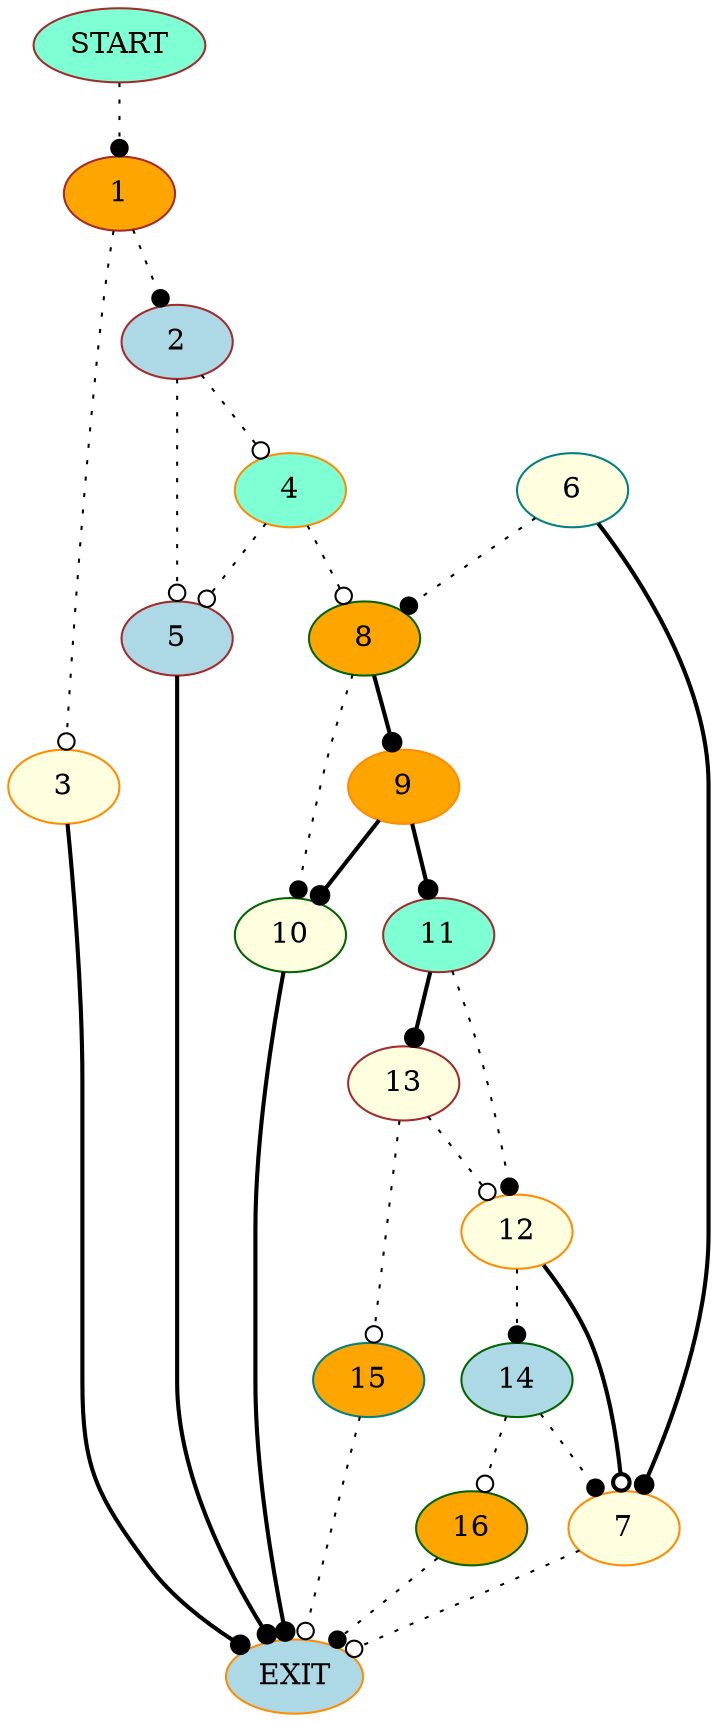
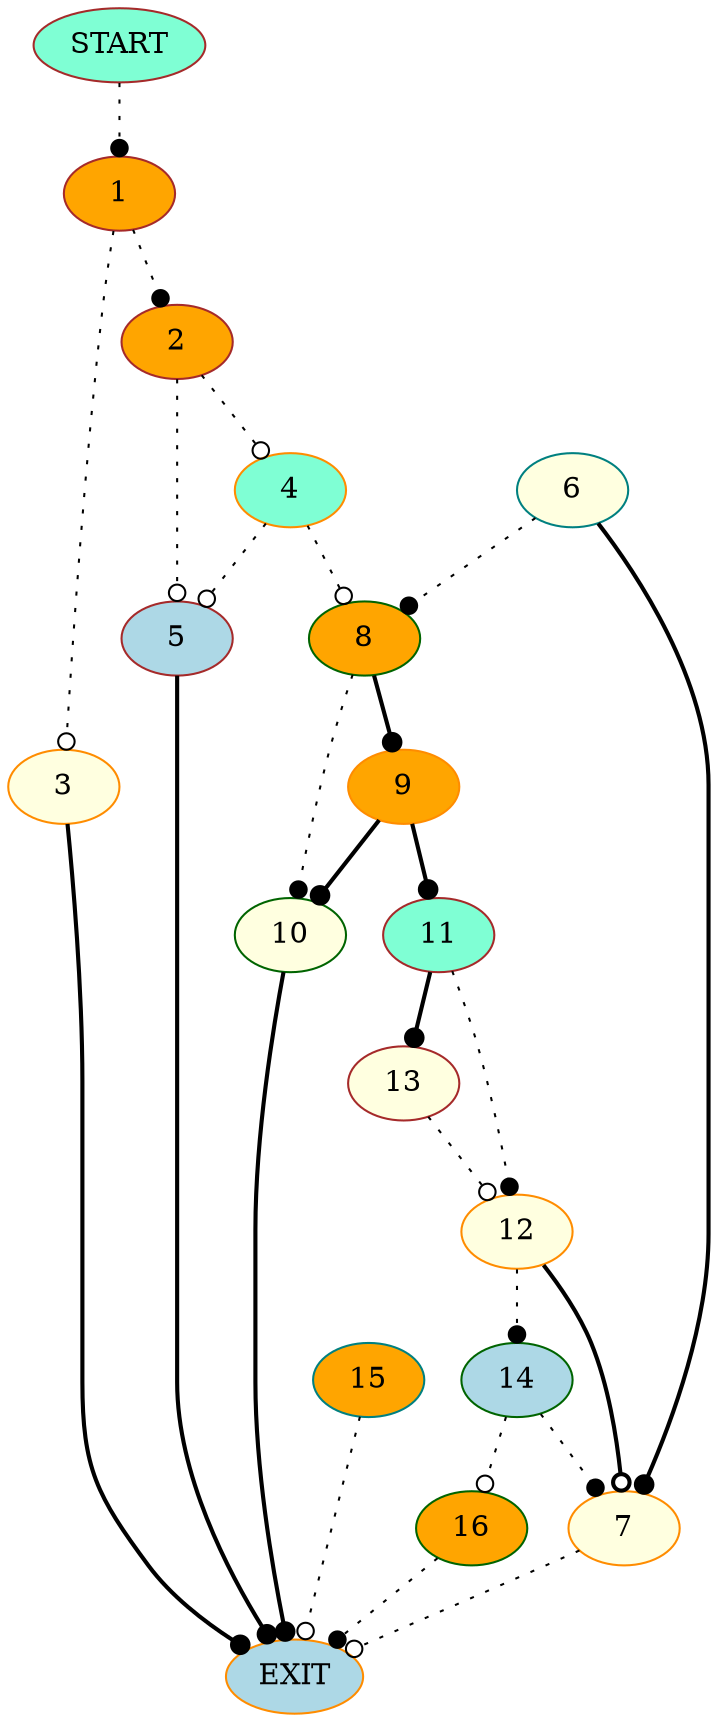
node "2": fillcolor lightblue -> orange
edge "13" -> "15": removed
